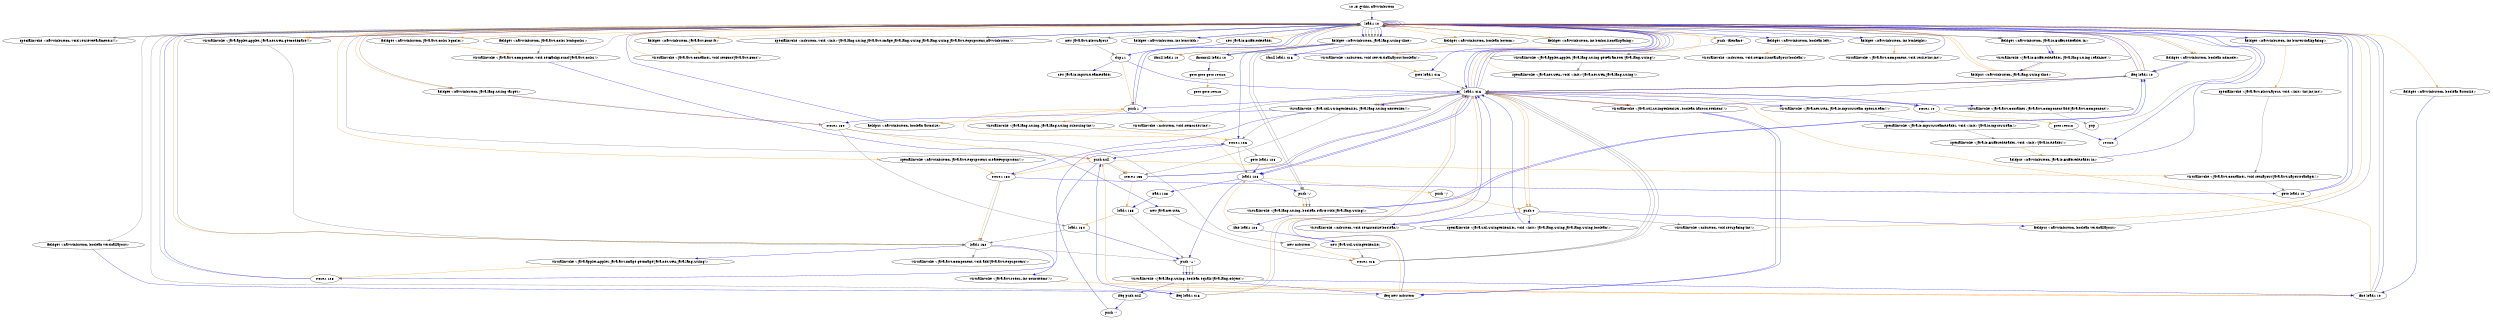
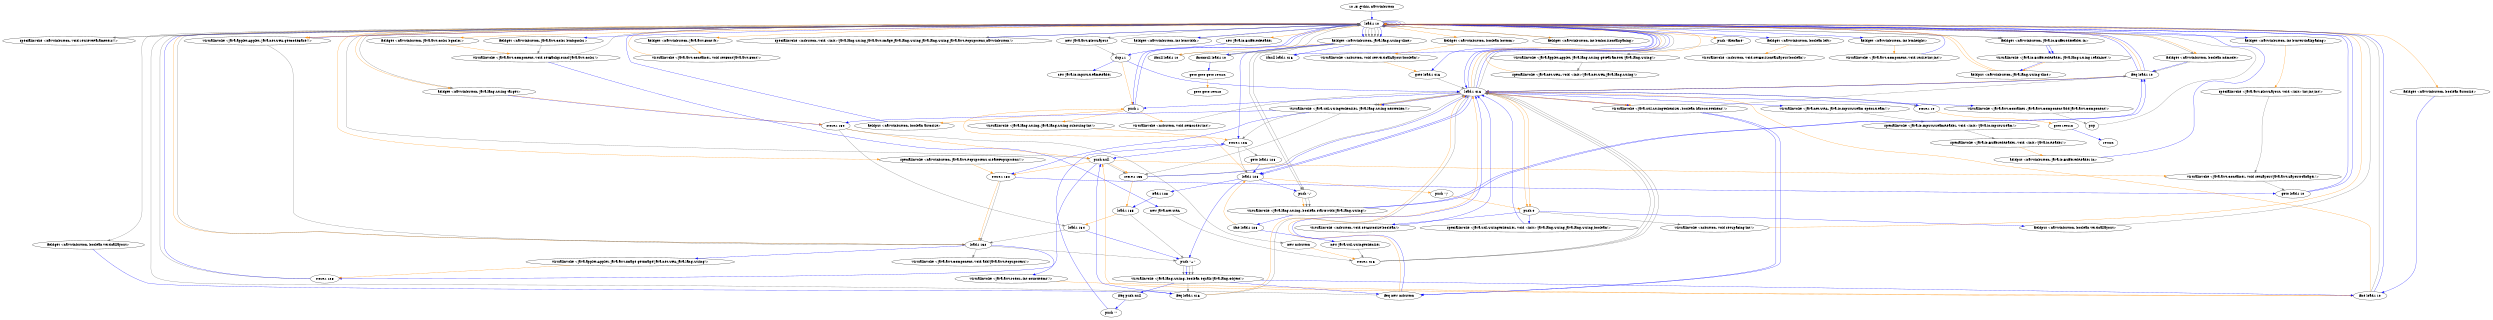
edge "load.r r0" -> "return": now "load.r r0" -> "fieldget <navwinbutton: java.awt.Color btnbgcolor>"
